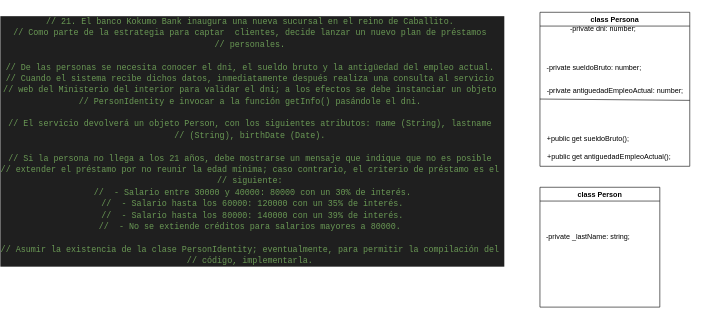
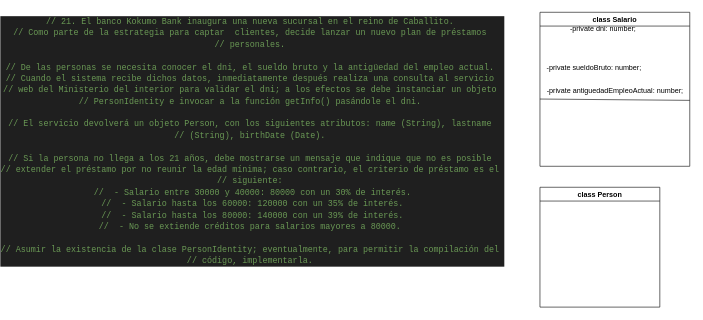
node "class Persona": label "class Persona" -> "class Salario"
node "+public get sueldoBruto();": removed
node "+public get antiguedadEmpleoActual();": removed
node "-private _lastName: string;": removed
